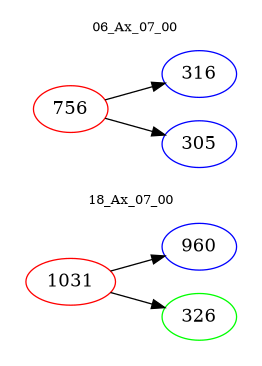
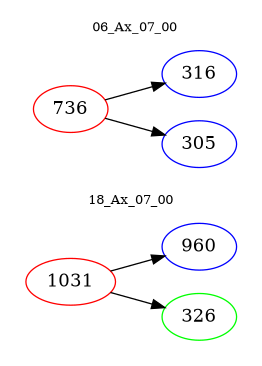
node "756": label "756" -> "736"
